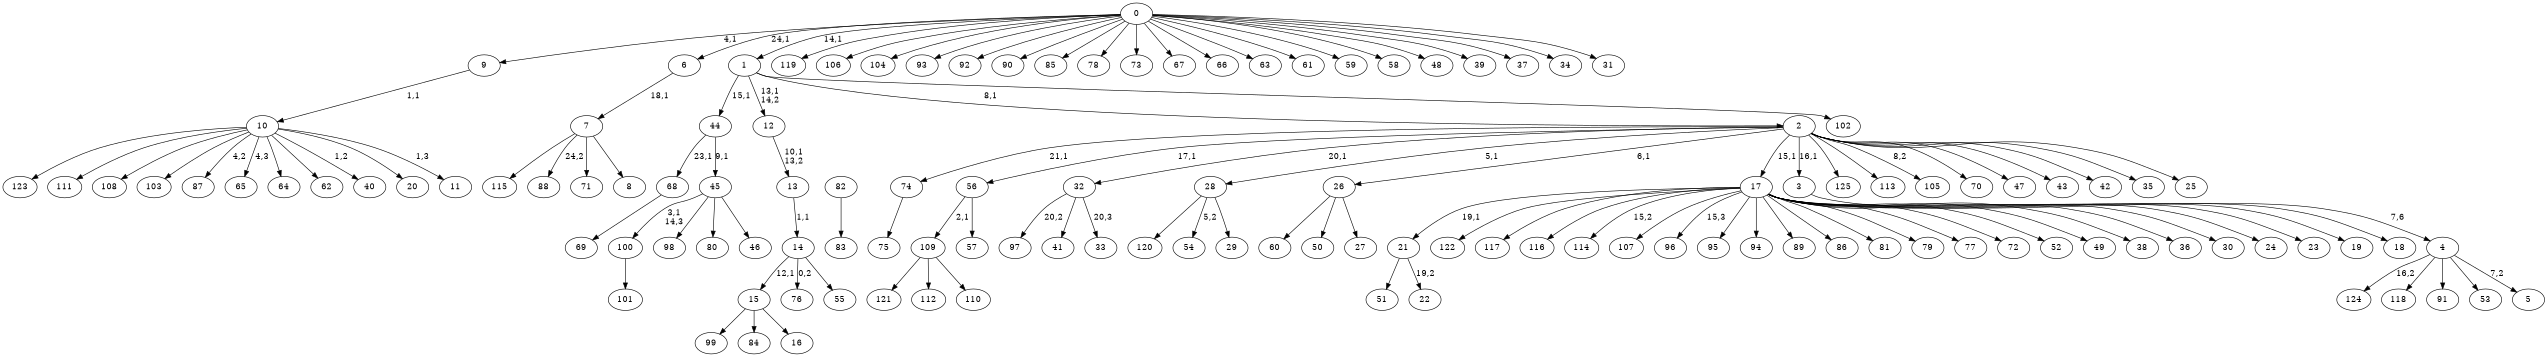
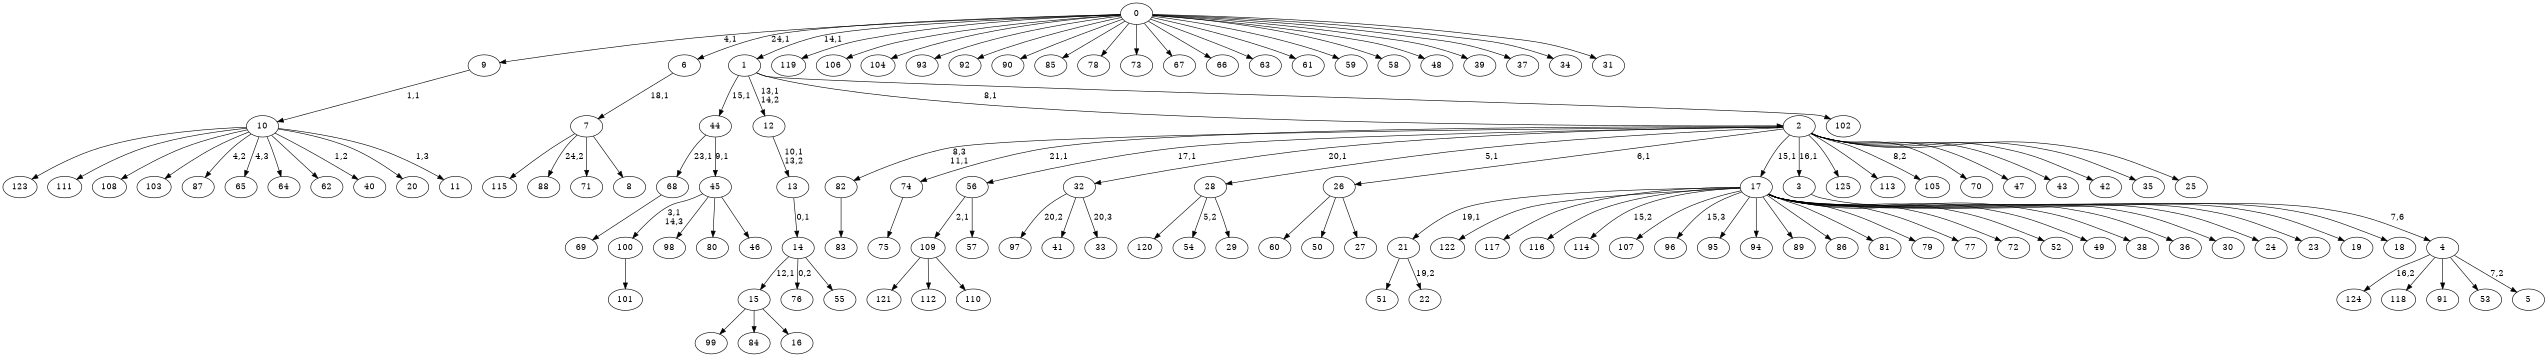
edge "2" -> "82": added, label "8,3 11,1"
edge "13" -> "14": label "1,1" -> "0,1"
